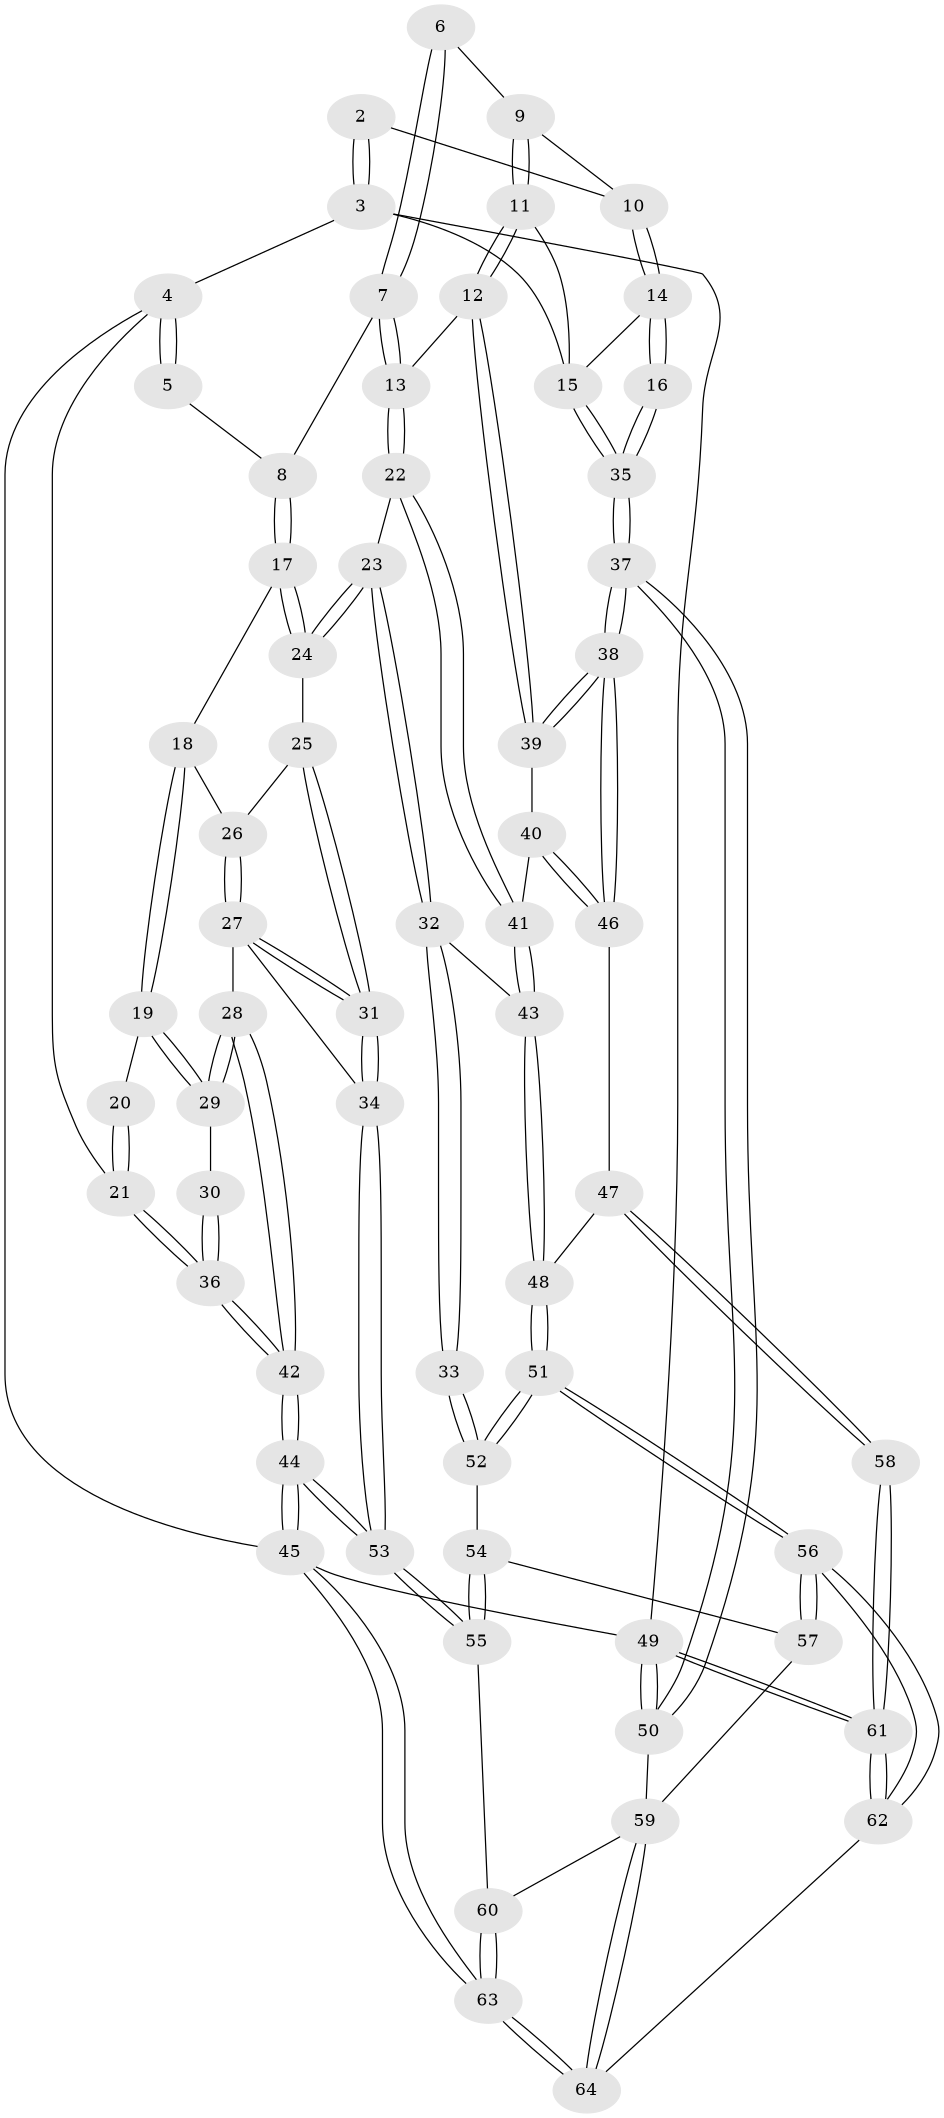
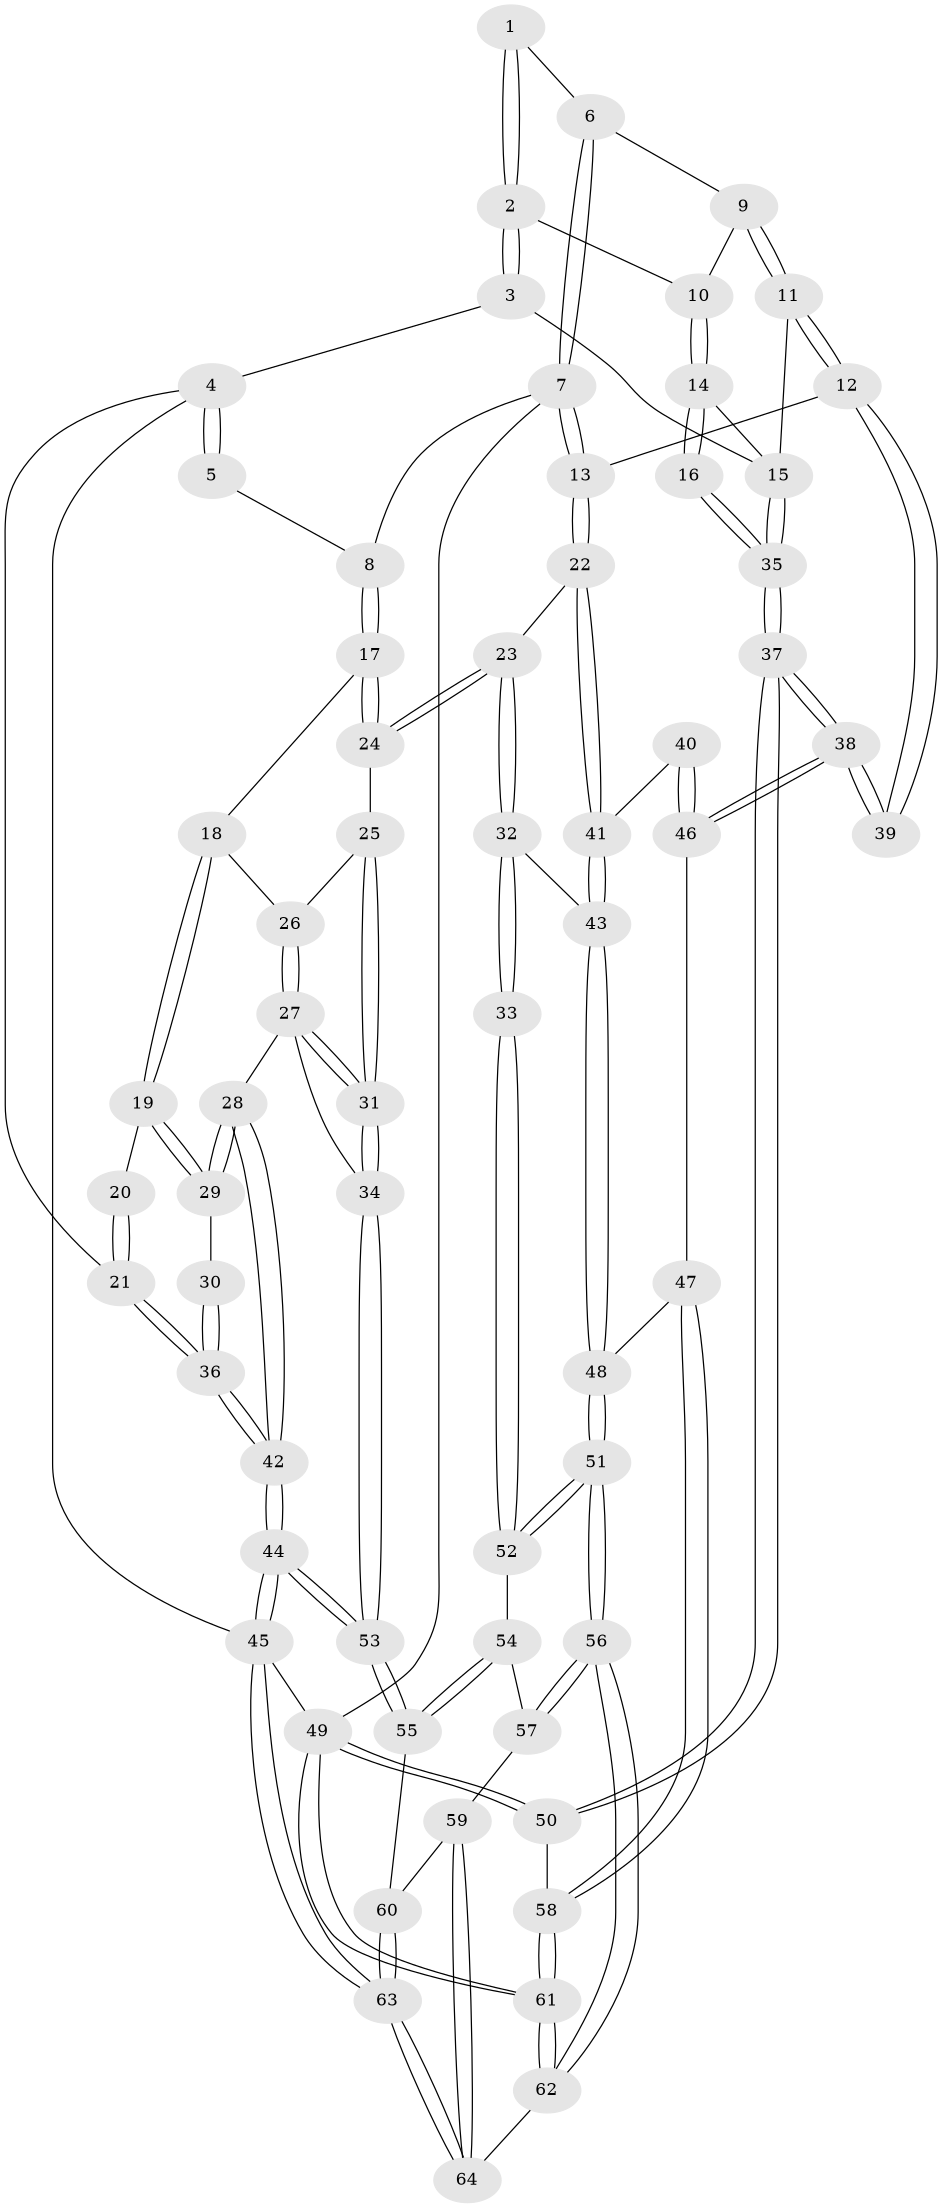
node "1": added
edge "3" -- "49": now "7" -- "49"
edge "39" -- "40": removed
edge "50" -- "59": now "50" -- "58"
